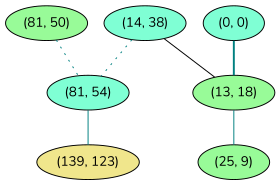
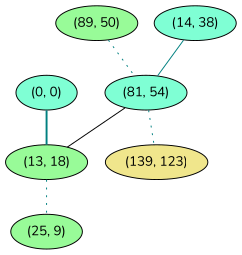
node "(81, 50)": label "(81, 50)" -> "(89, 50)"
edge "(14, 38)" -- "(81, 54)": style dotted -> solid
edge "(14, 38)" -- "(13, 18)": now "(81, 54)" -- "(13, 18)"
edge "(81, 54)" -- "(139, 123)": style solid -> dotted
edge "(13, 18)" -- "(25, 9)": style solid -> dotted
